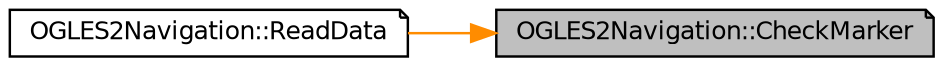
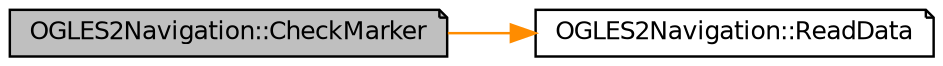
edge "OGLES2Navigation::ReadData" -> "OGLES2Navigation::CheckMarker": reversed
